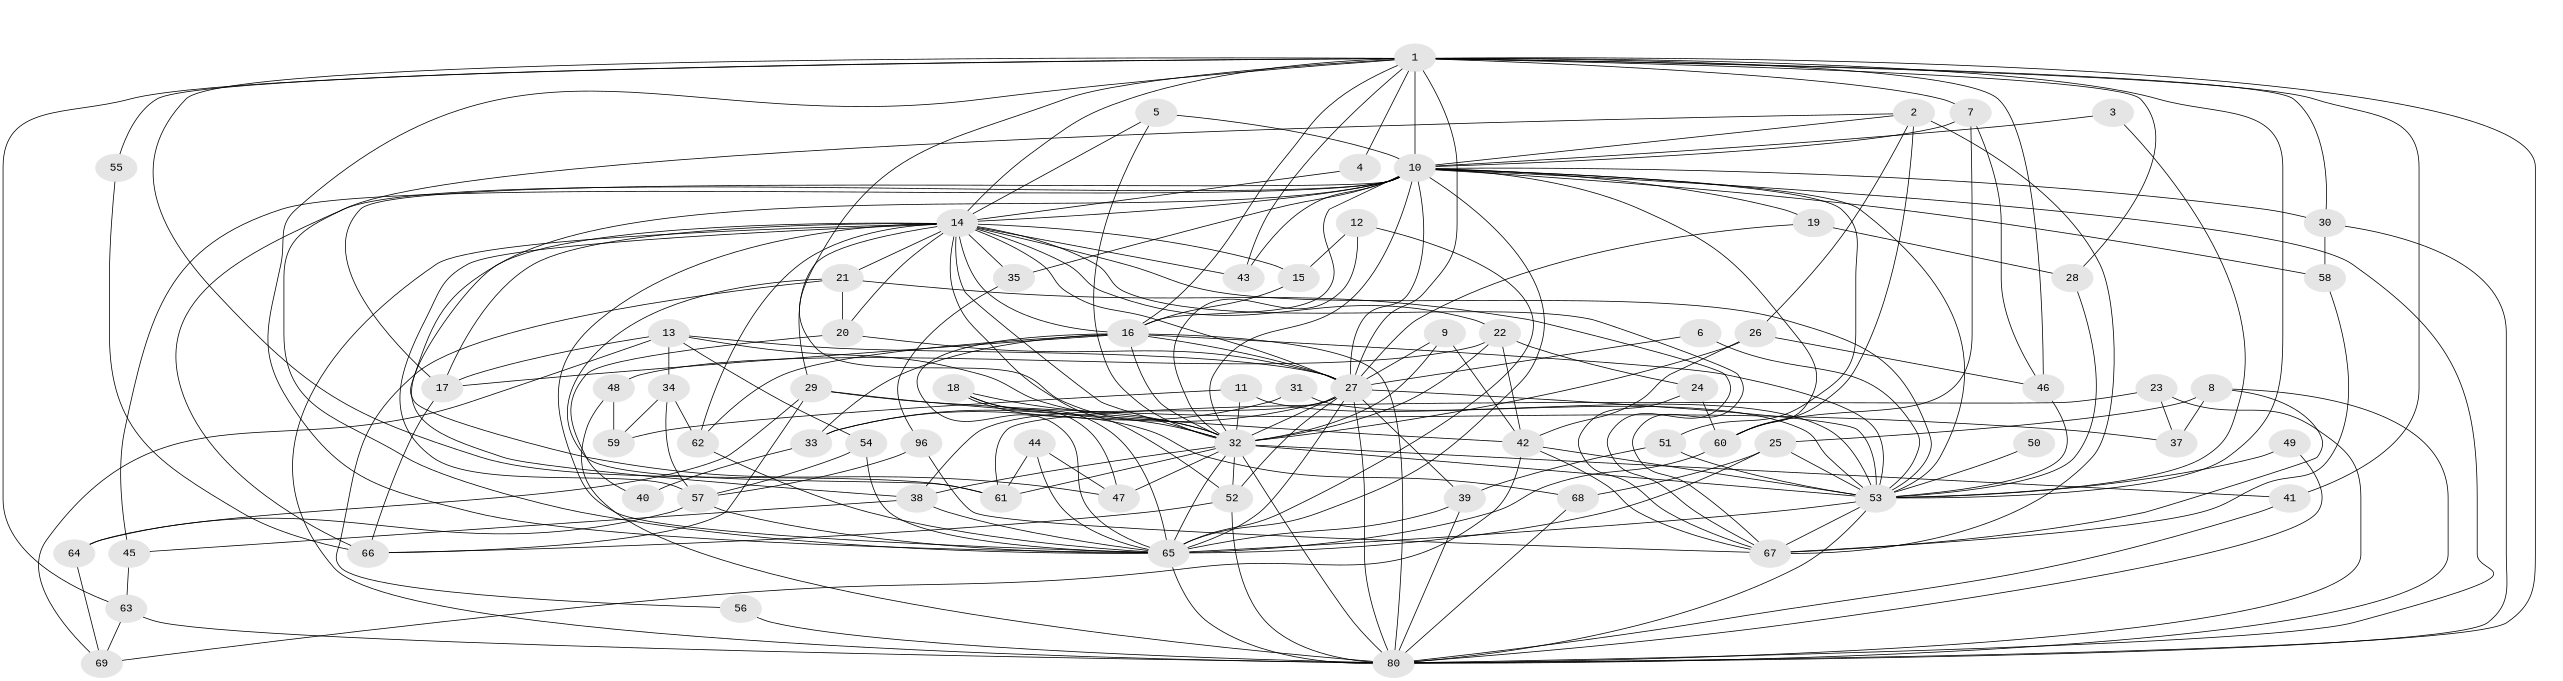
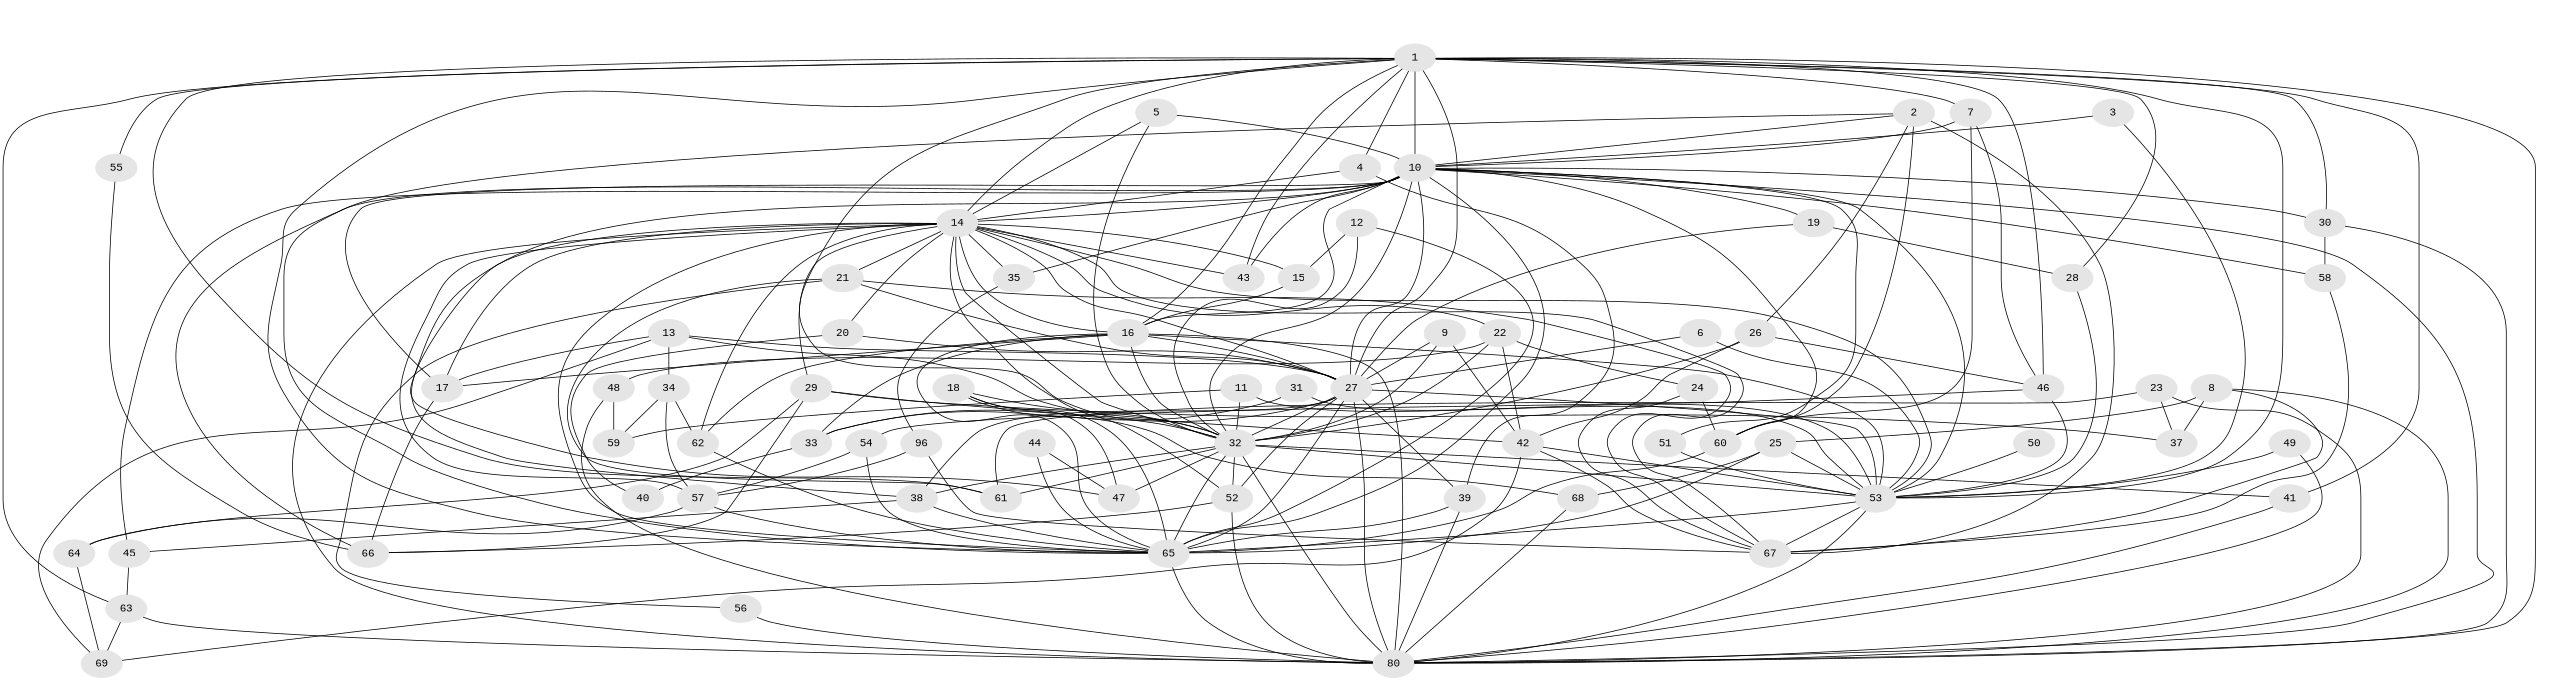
edge "21" -- "20": now "21" -- "27"
edge "13" -- "54": now "46" -- "54"
edge "44" -- "61": removed
edge "51" -- "39": now "4" -- "39"
